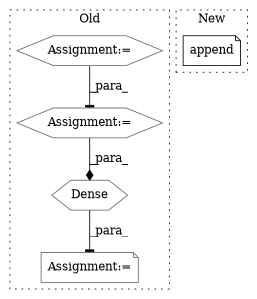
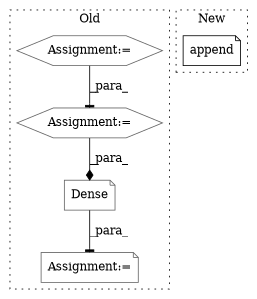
node "Dense": shape hexagon -> note
